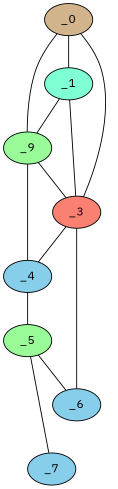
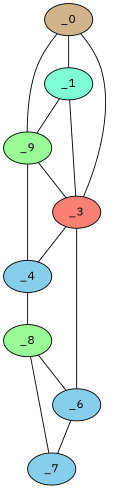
node "_5": label "_5" -> "_8"
edge "_6" -- "_7": added
